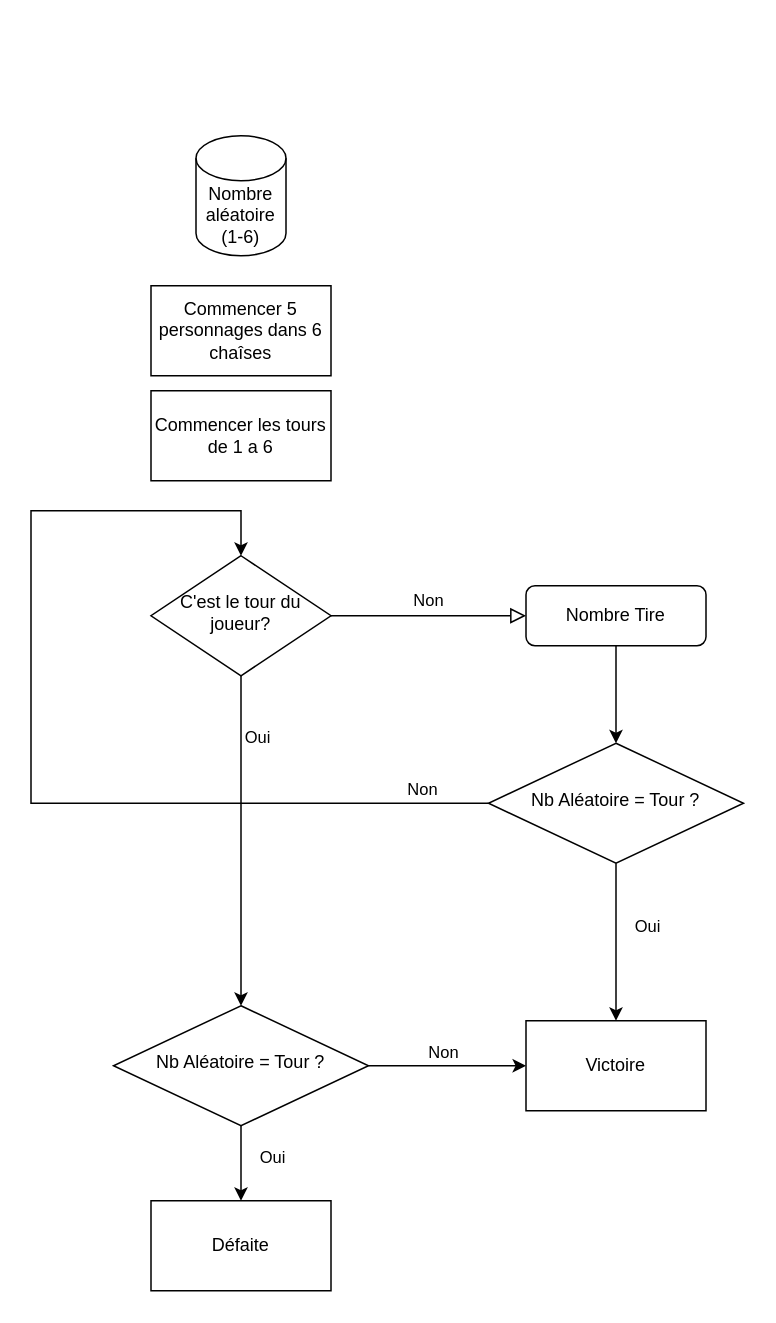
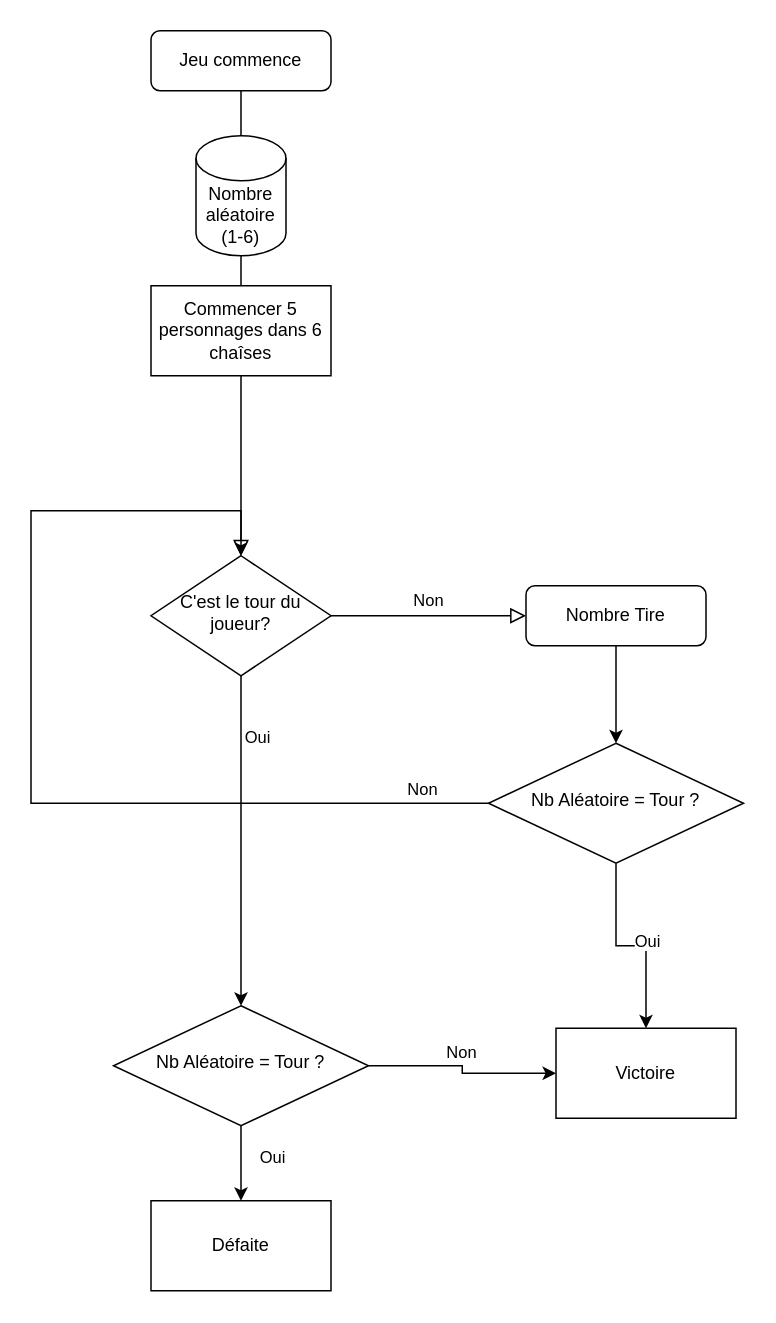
node "Jeu commence": added
node "Commencer les tours de 1 a 6": removed
edge "Jeu commence" -> "C'est le tour du joueur?": added
node "Victoire": moved (616, 1066) -> (646, 1073)
